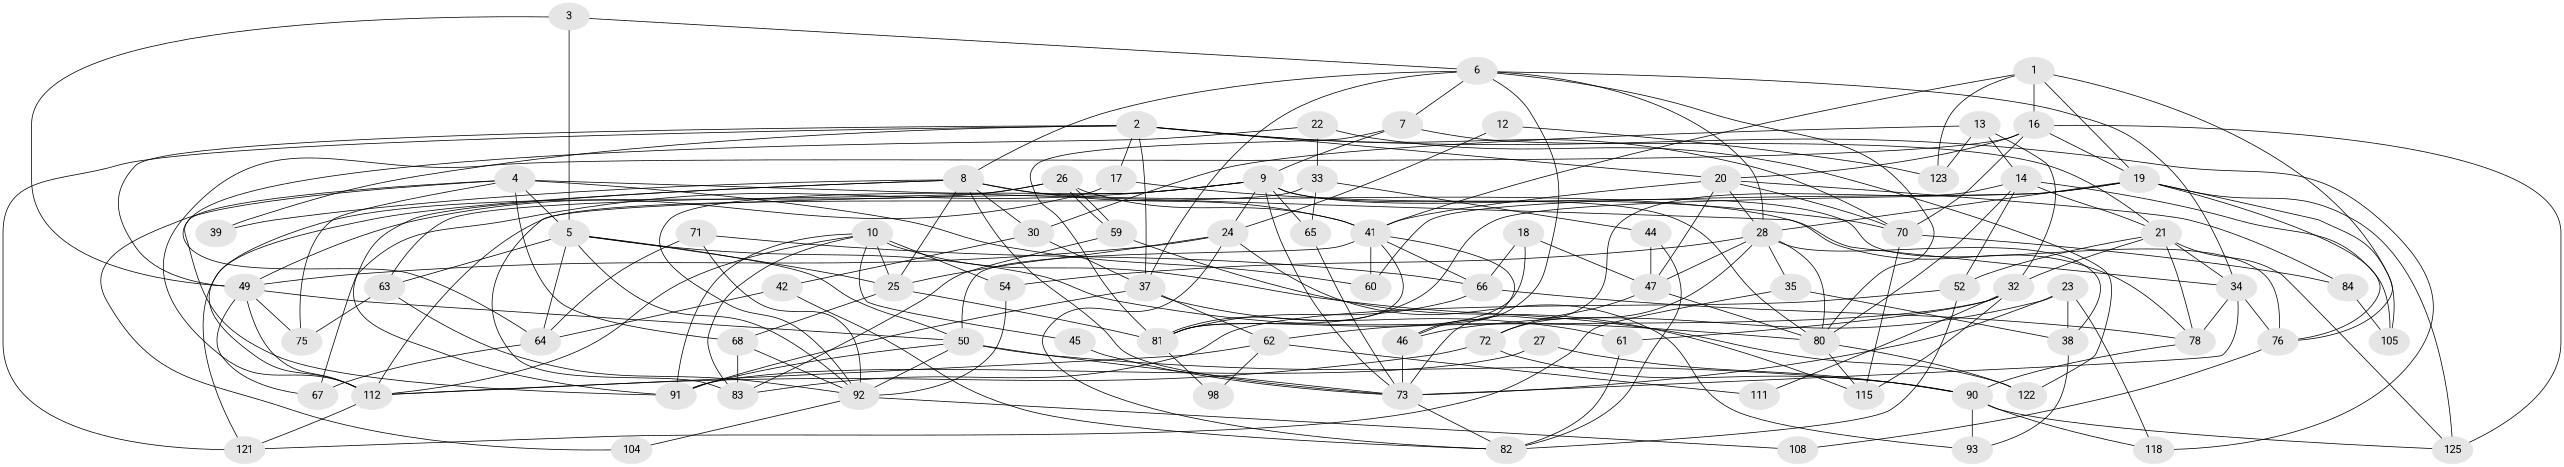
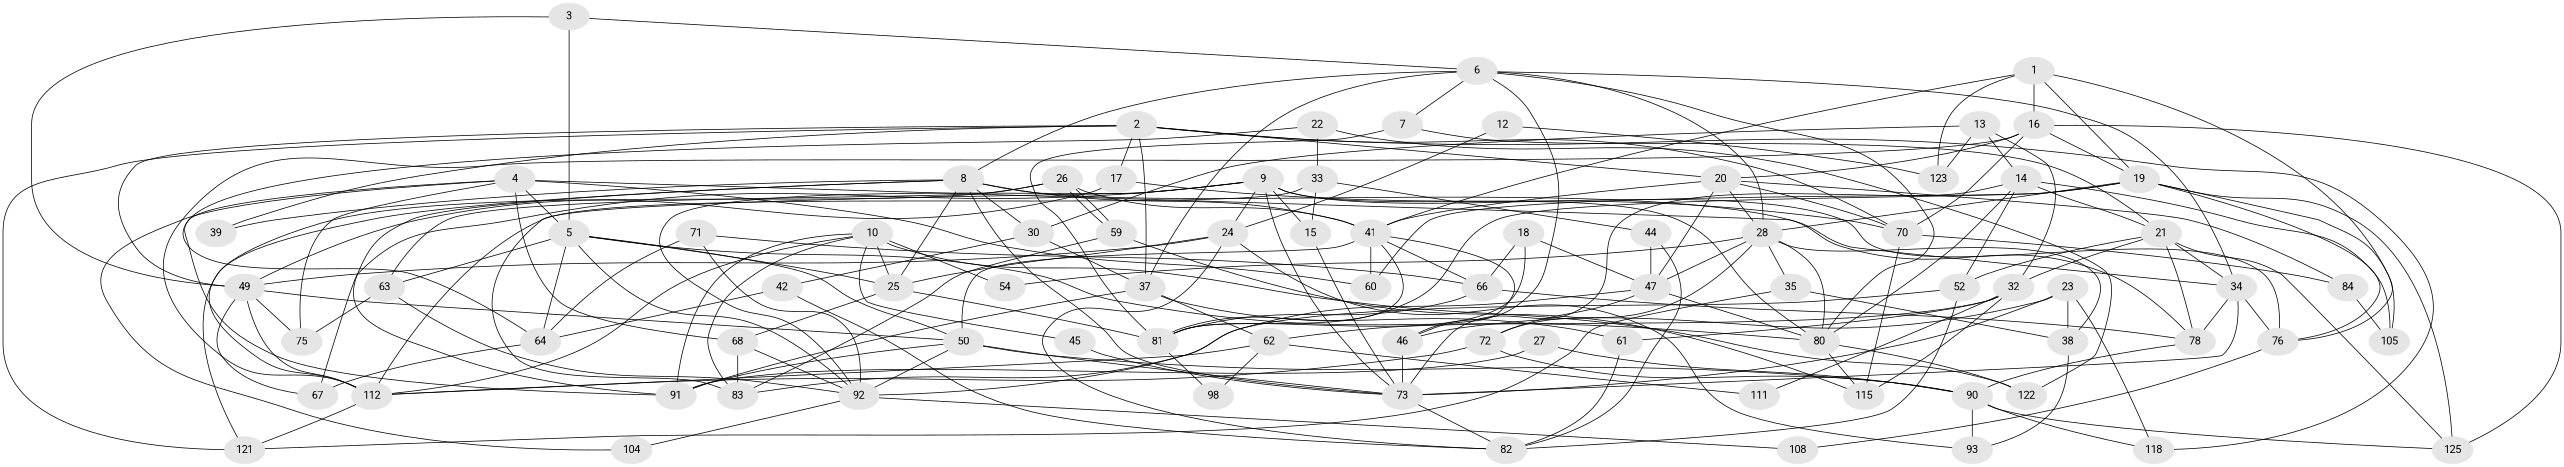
edge "7" -- "9": removed
node "65": label "65" -> "15"
edge "54" -- "92": now "47" -- "92"
